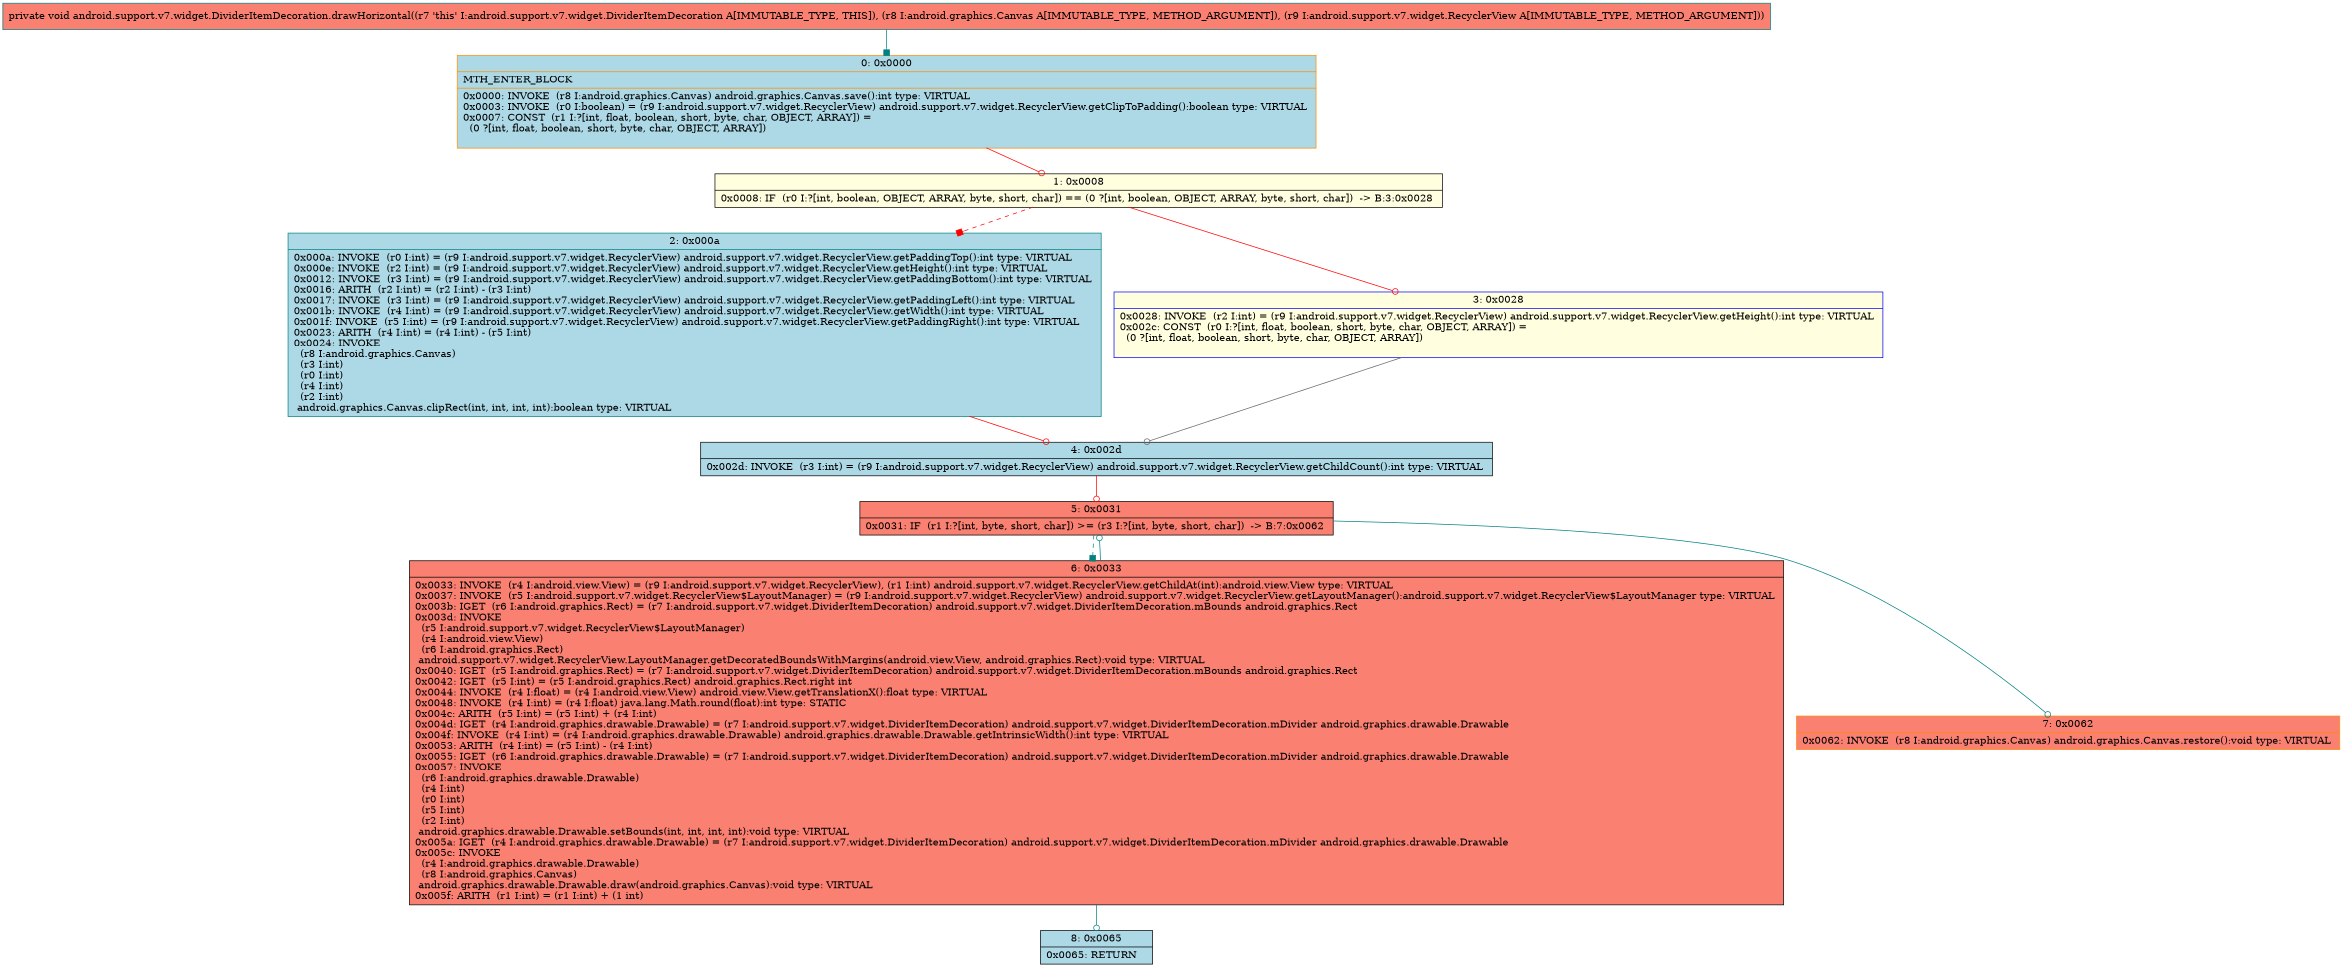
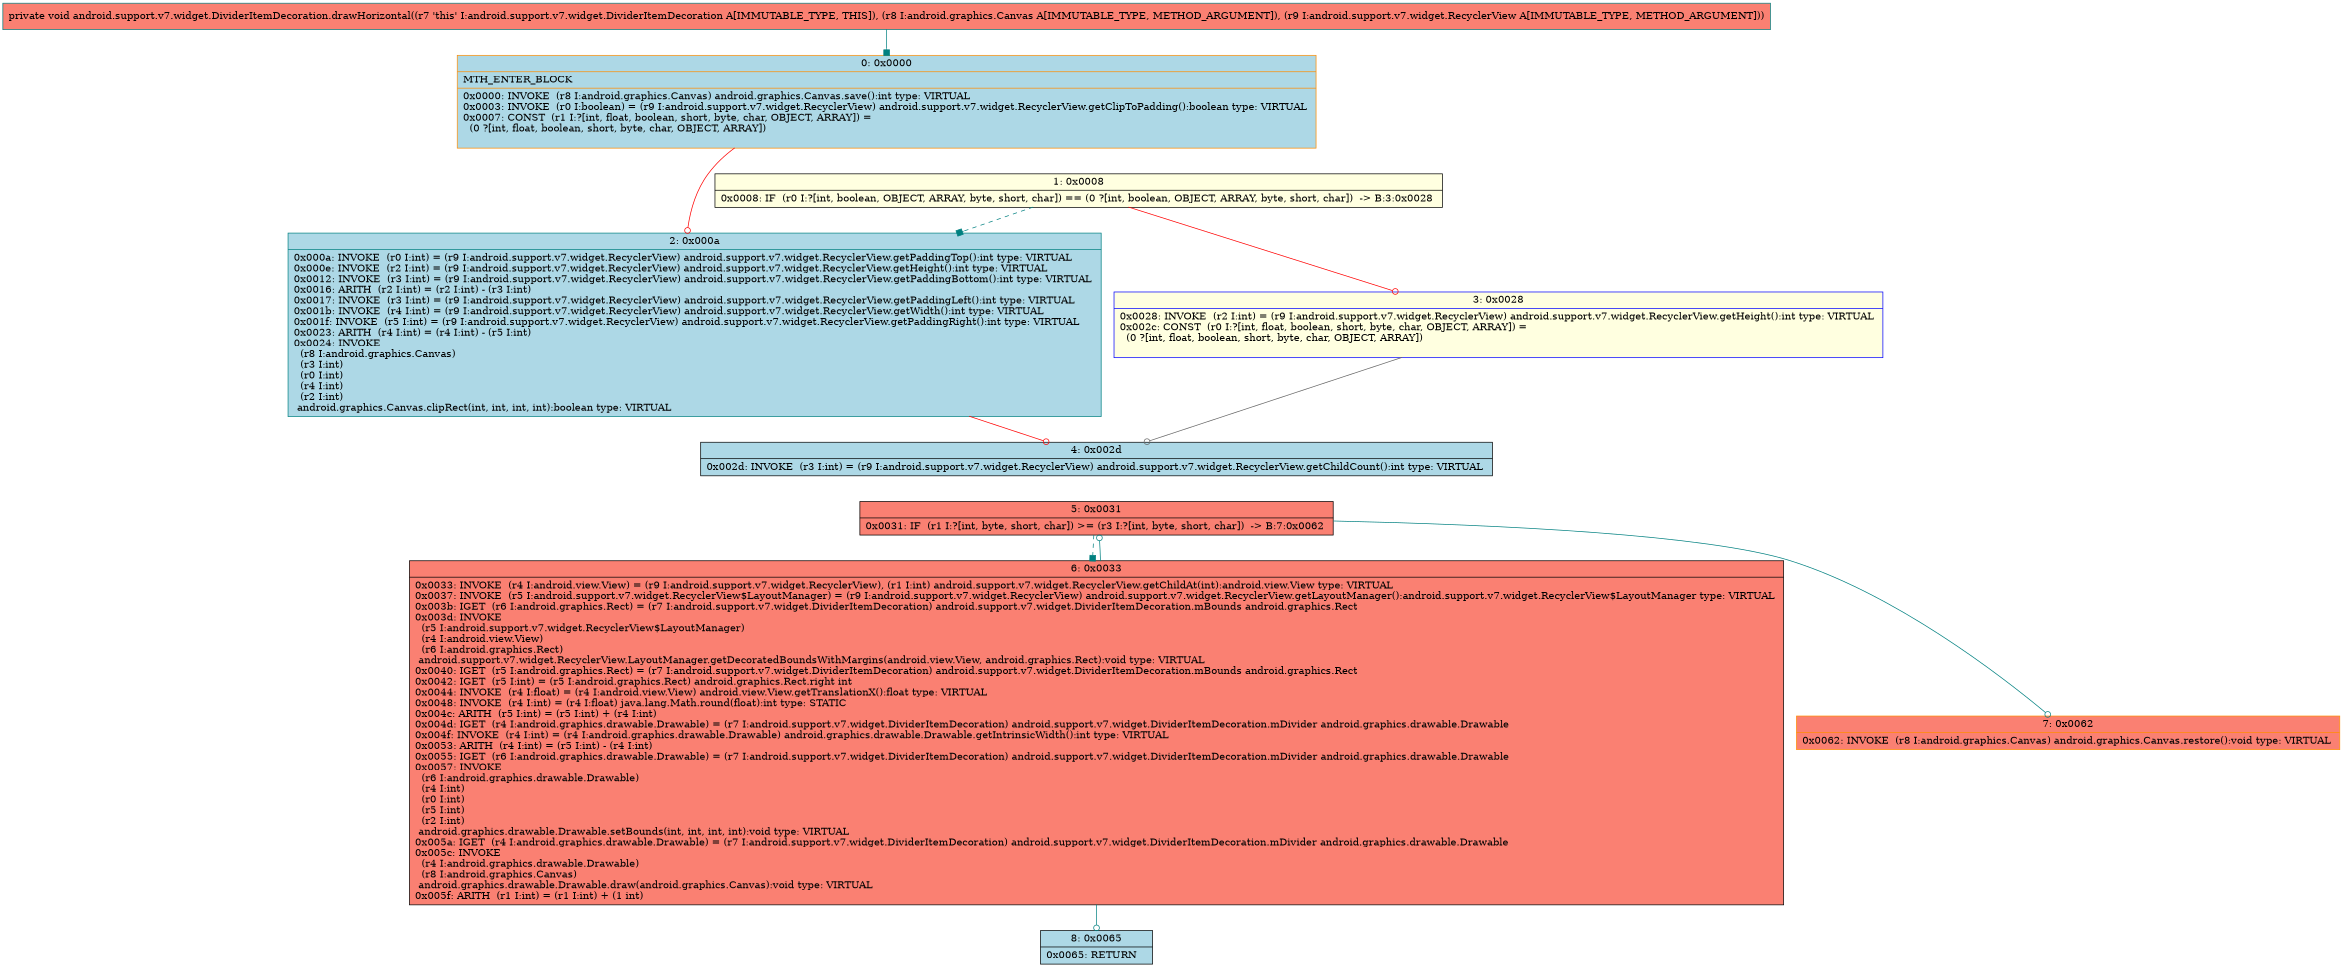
edge "0: 0x0000" -> "1: 0x0008": now "0: 0x0000" -> "2: 0x000a"
edge "1: 0x0008" -> "2: 0x000a": color red -> teal
edge "4: 0x002d" -> "5: 0x0031": removed
